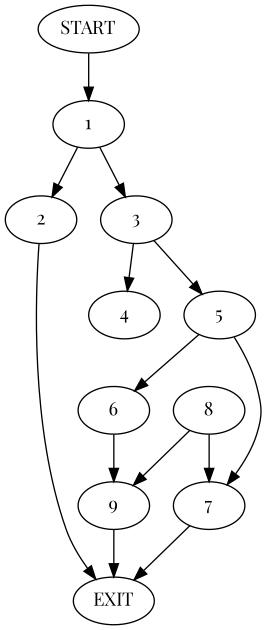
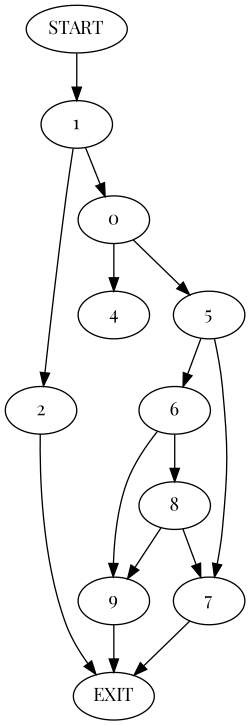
node "3": label "3" -> "0"
edge "6" -> "8": added
